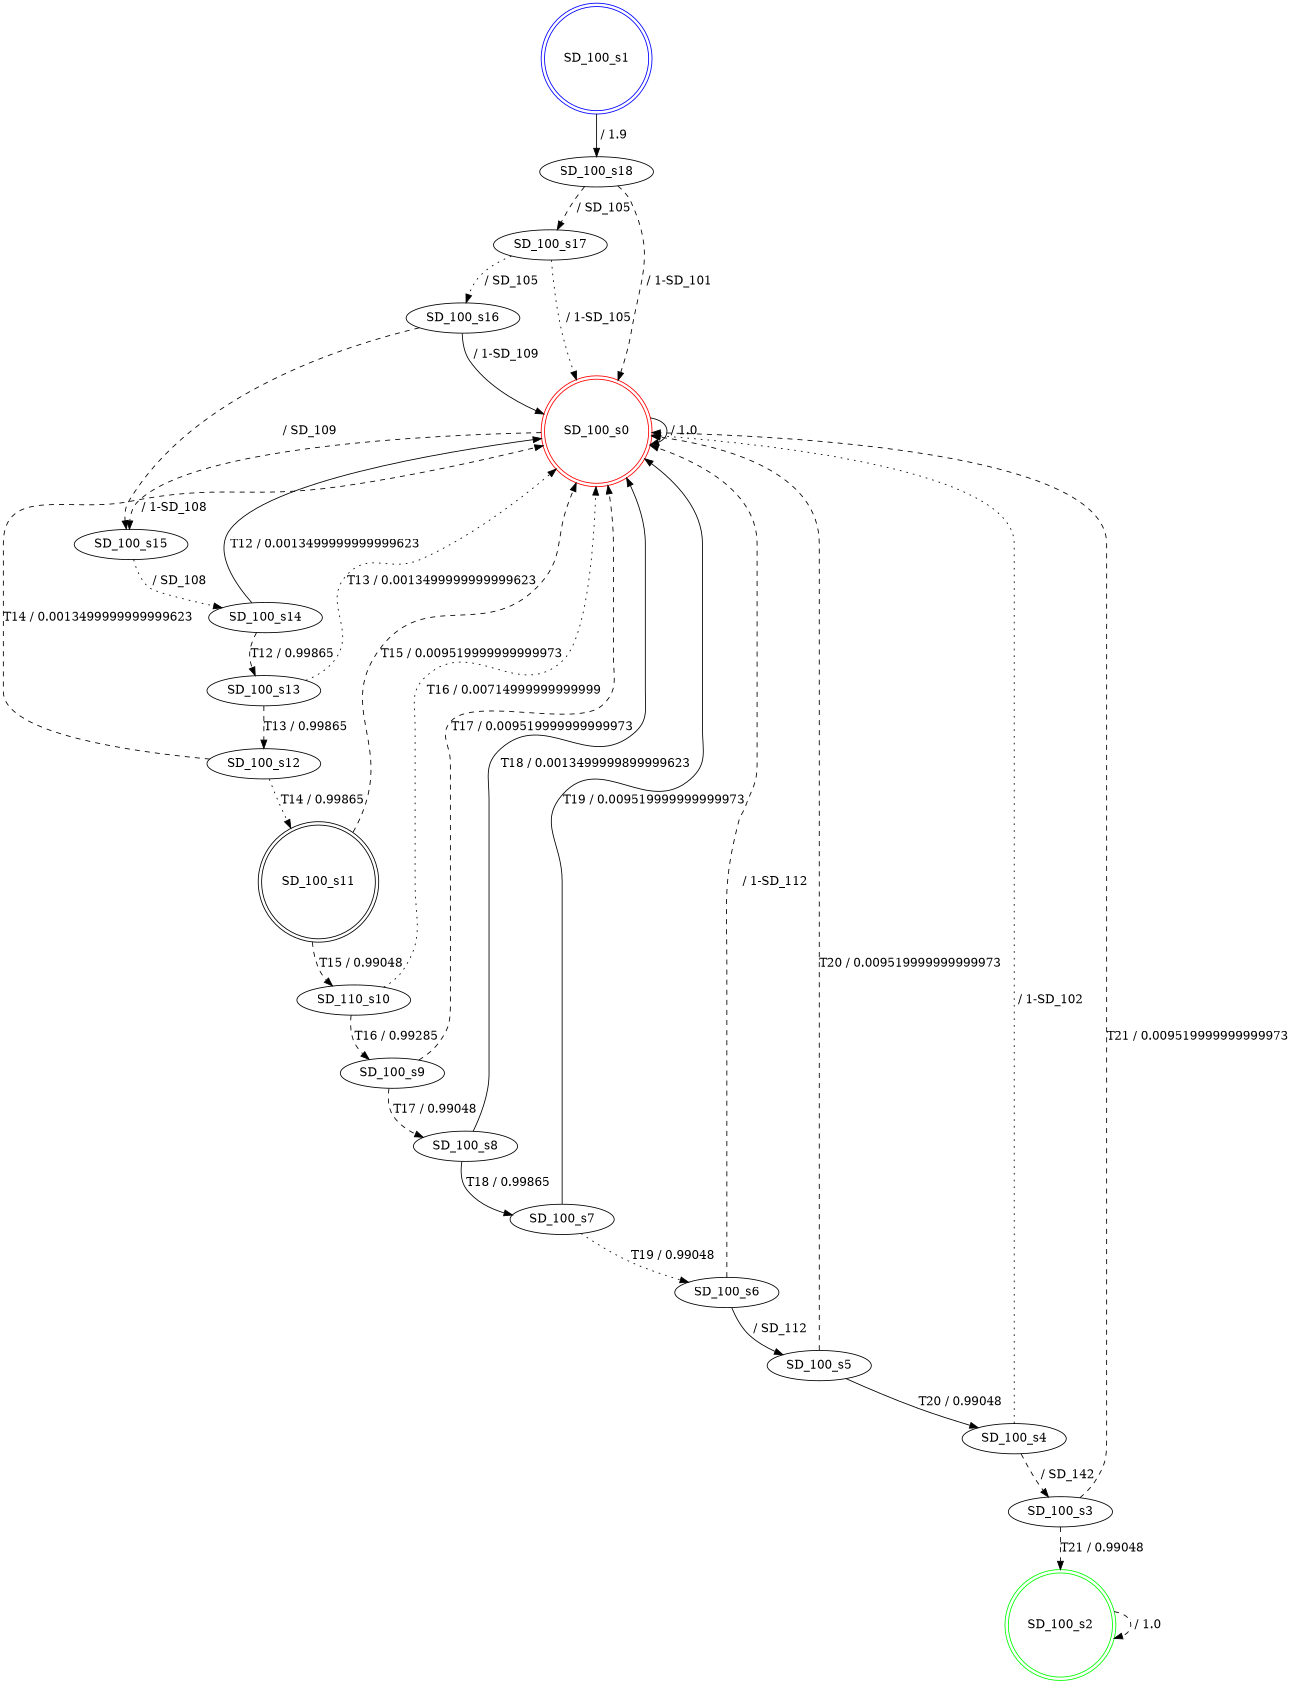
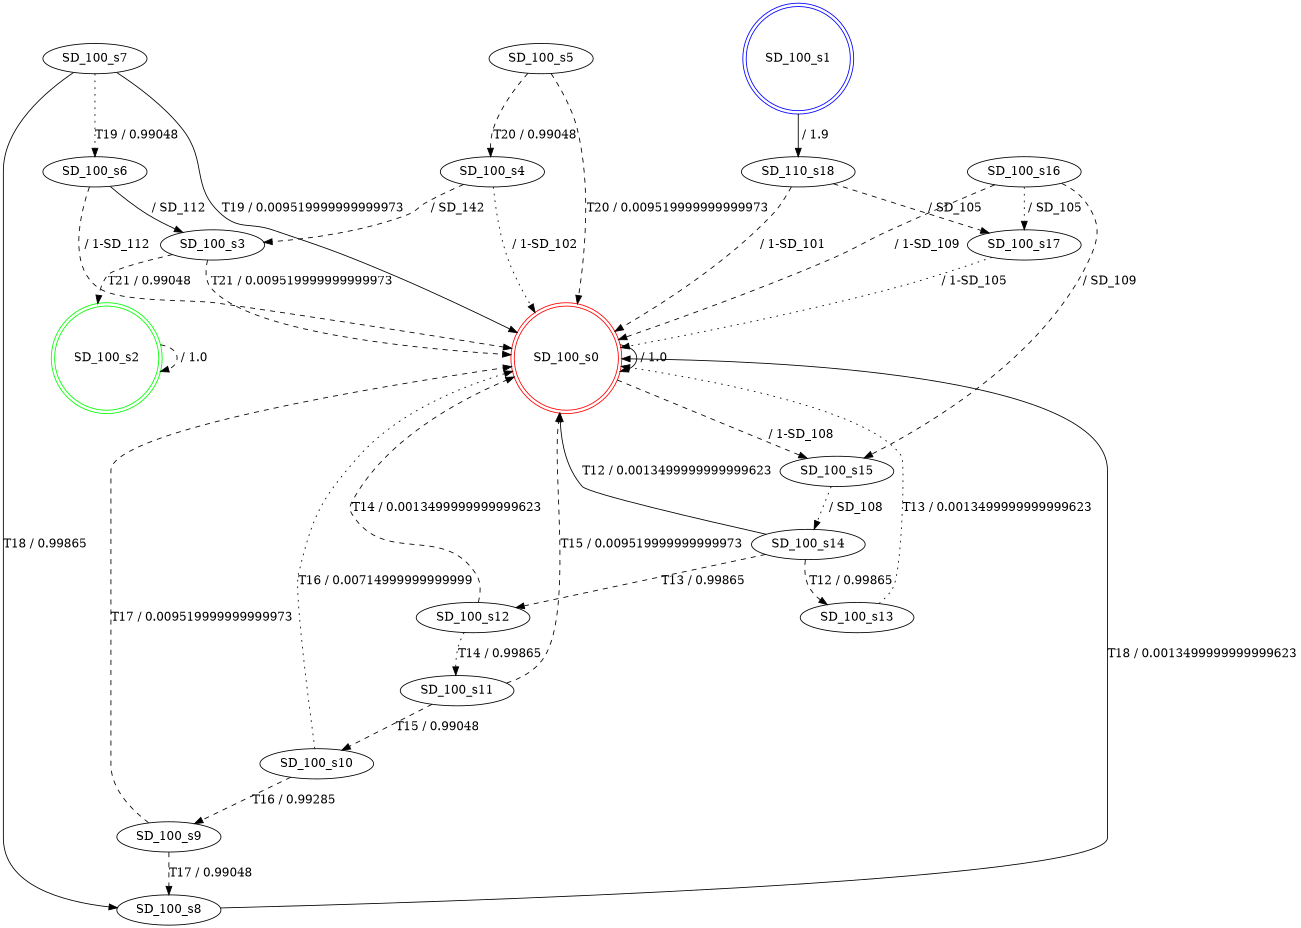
node "SD_100_s18": label "SD_100_s18" -> "SD_110_s18"
edge "SD_100_s17" -> "SD_100_s16": reversed
edge "SD_100_s16" -> "SD_100_s0": style solid -> dashed
edge "SD_100_s13" -> "SD_100_s12": now "SD_100_s14" -> "SD_100_s12"
edge "SD_100_s8" -> "SD_100_s0": label "T18 / 0.0013499999899999623" -> "T18 / 0.0013499999999999623"
node "SD_100_s11": shape doublecircle -> ellipse
node "SD_110_s10": label "SD_110_s10" -> "SD_100_s10"
edge "SD_100_s8" -> "SD_100_s7": reversed
edge "SD_100_s6" -> "SD_100_s5": now "SD_100_s6" -> "SD_100_s3"
edge "SD_100_s5" -> "SD_100_s4": style solid -> dashed
